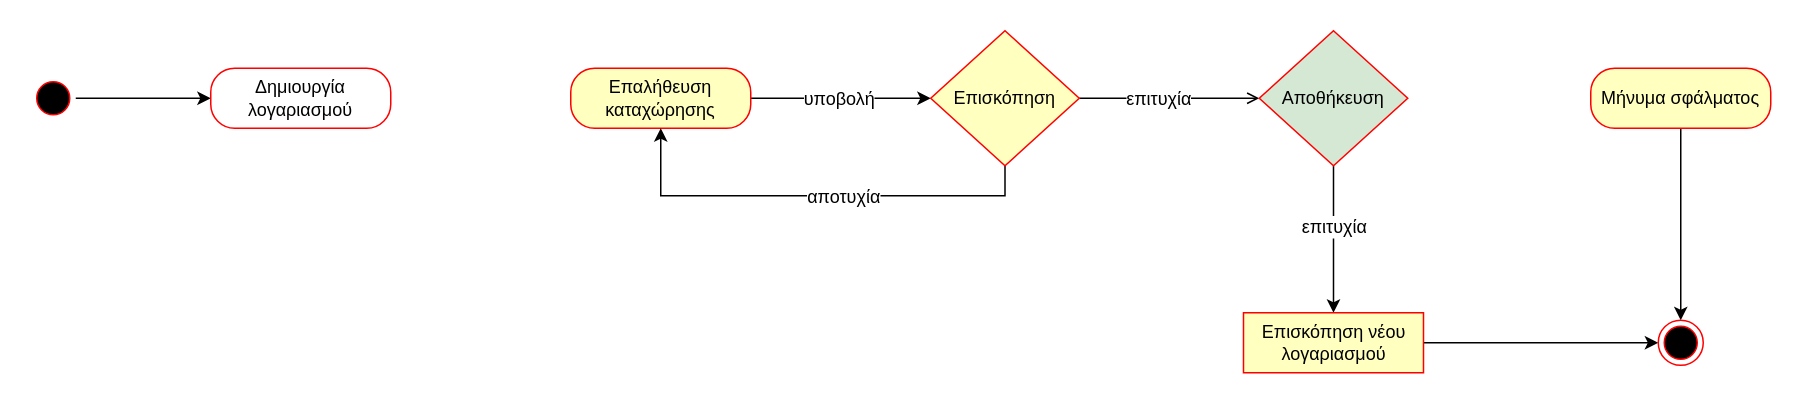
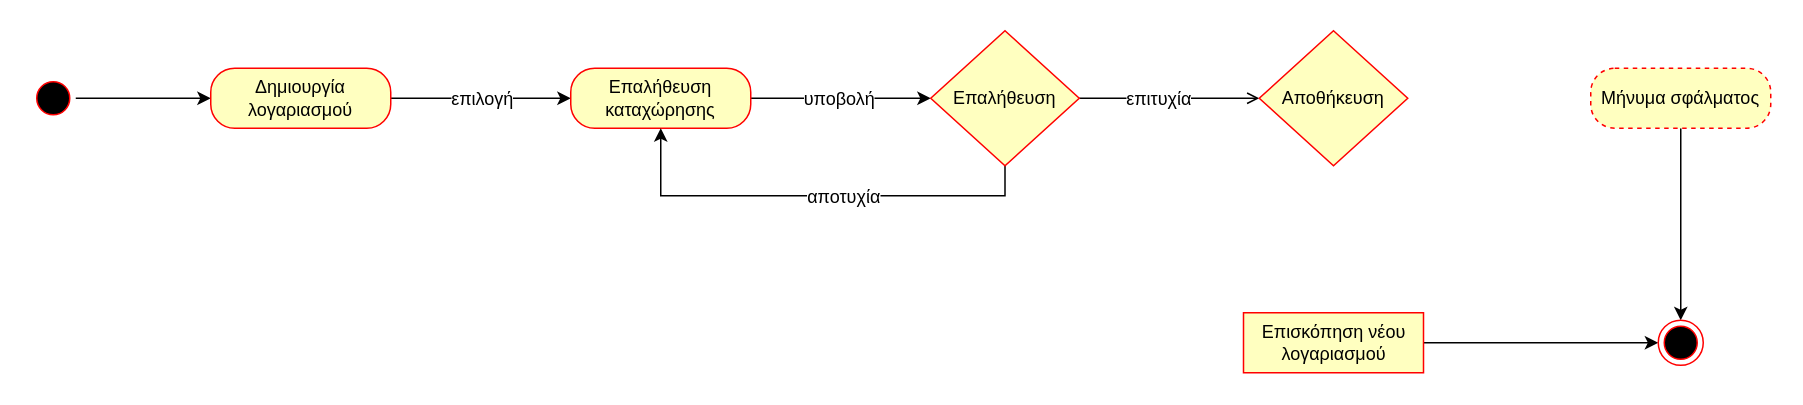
node "Δημιουργία λογαριασμού": fillcolor #ffffff -> #ffffc0
edge "Δημιουργία λογαριασμού" -> "Επαλήθευση καταχώρησης": added, label "επιλογή"
node "Επισκόπηση": label "Επισκόπηση" -> "Επαλήθευση"
node "Αποθήκευση": fillcolor #d5e8d4 -> #ffffc0
node "Μήνυμα σφάλματος": style solid -> dashed
edge "Αποθήκευση" -> "Επισκόπηση νέου λογαριασμού": removed, label "επιτυχία"
